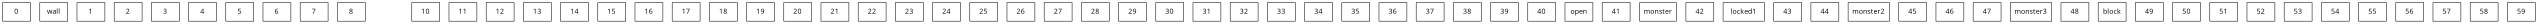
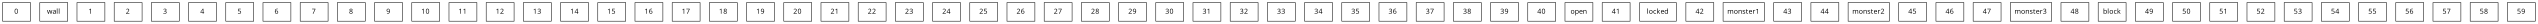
node "9": added
node "monster": label "monster" -> "locked"
node "locked1": label "locked1" -> "monster1"
